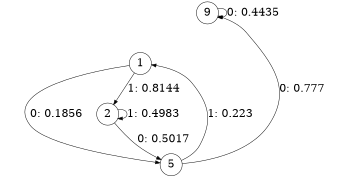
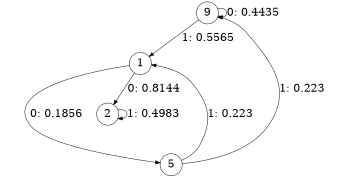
edge "9" -> "1": added, label "1: 0.5565"
edge "1" -> "2": label "1: 0.8144   " -> "0: 0.8144   "
edge "5" -> "9": label "0: 0.777    " -> "1: 0.223    "
edge "2" -> "5": removed, label "0: 0.5017"
